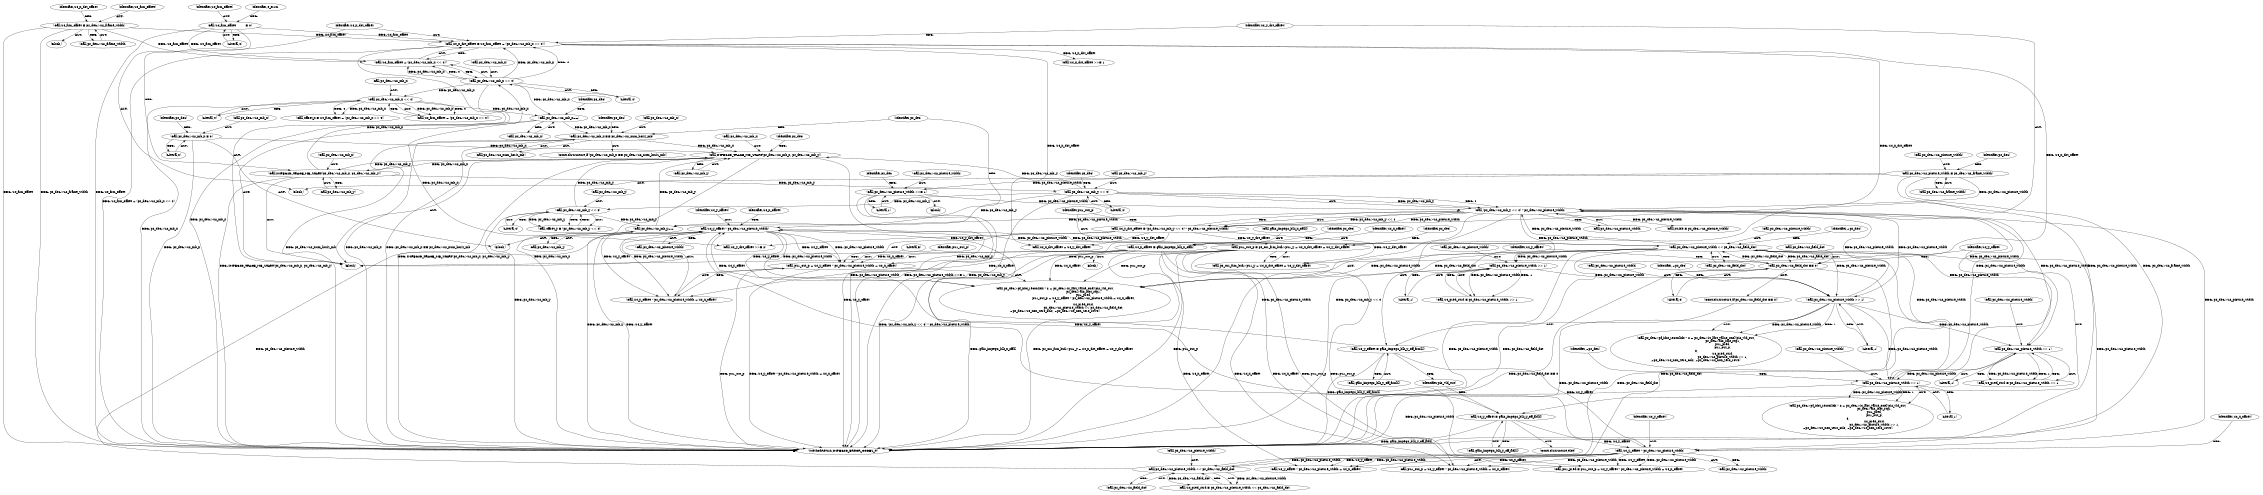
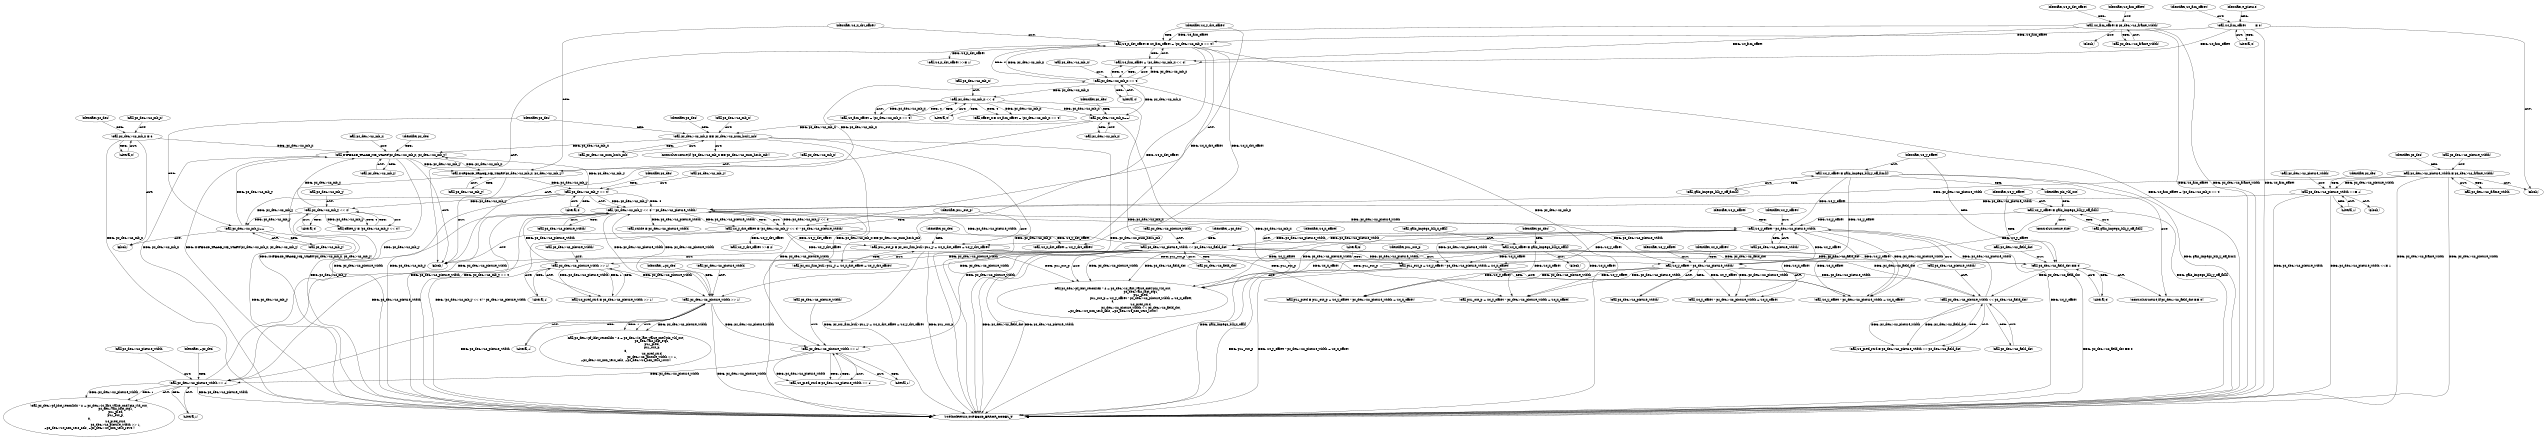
node "(Identifier,e_error)": label "(Identifier,e_error)" -> "(Identifier,e_picture)"
edge "(Call,ps_dec->u2_mb_x == ps_dec->u2_num_horiz_mb)" -> "(Call,ps_dec->u2_num_horiz_mb)": label "AST: " -> "CFG: "
edge "(Call,ps_dec->u2_mb_x++)" -> "(Call,u4_y_dst_offset >>= 2)": now "(Call,ps_dec->u2_mb_x++)" -> "(MethodReturn,IMPEG2D_ERROR_CODES_T)"
edge "(ControlStructure,if(ps_dec->u2_field_dct == 0))" -> "(Call,u4_y_offset = gai2_impeg2_blk_y_off_frm[i])": reversed
